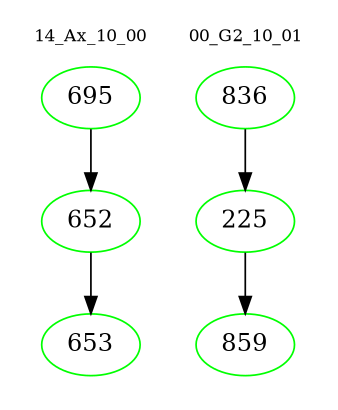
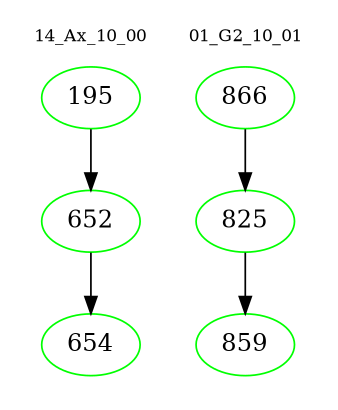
cluster "00_G2_10_01": label "00_G2_10_01" -> "01_G2_10_01"
node "695": label "695" -> "195"
node "836": label "836" -> "866"
node "225": label "225" -> "825"
node "653": label "653" -> "654"
